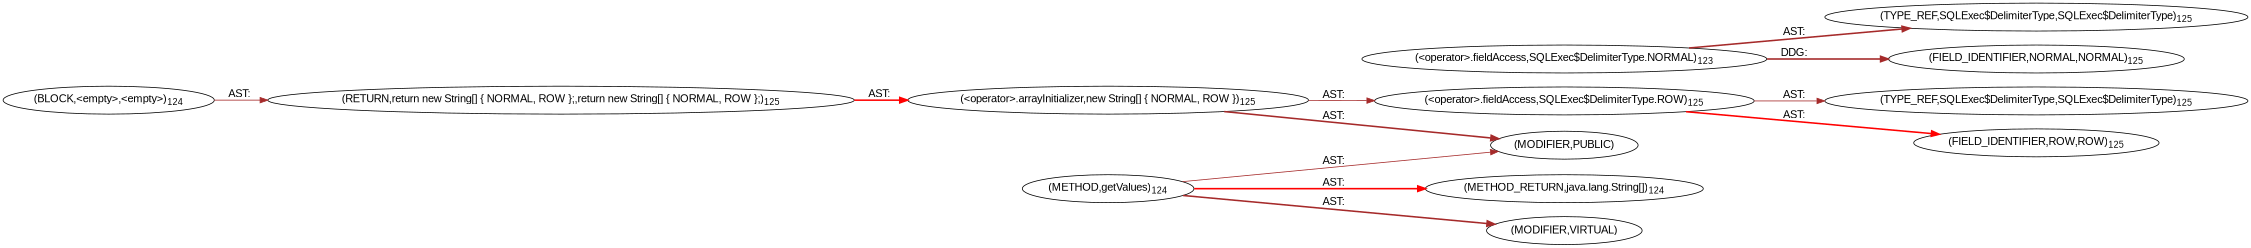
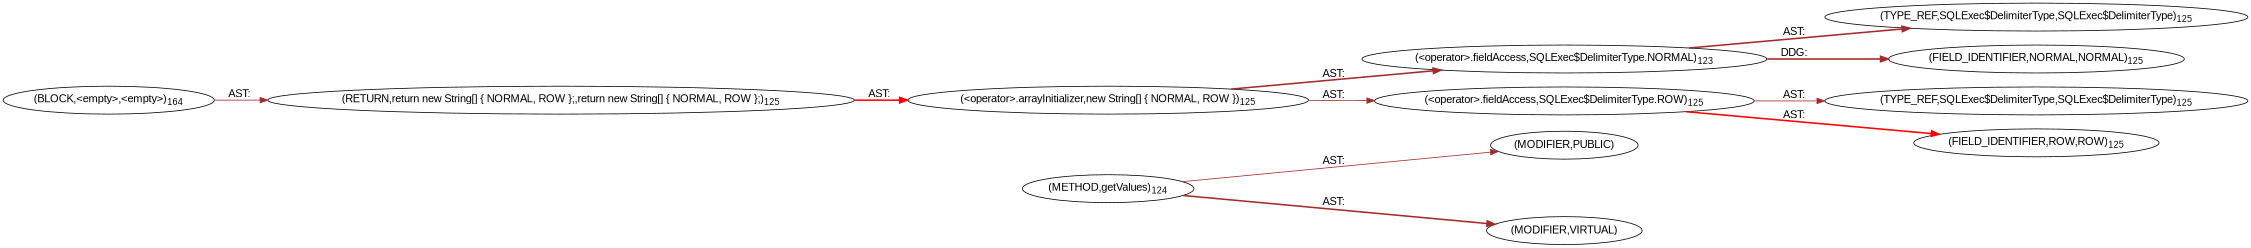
node "(BLOCK,<empty>,<empty>)": text "124" -> "164"
edge "(<operator>.arrayInitializer,new String[] { NORMAL, ROW })" -> "(MODIFIER,PUBLIC)": now "(<operator>.arrayInitializer,new String[] { NORMAL, ROW })" -> "(<operator>.fieldAccess,SQLExec$DelimiterType.NORMAL)"
node "(METHOD_RETURN,java.lang.String[])": removed
